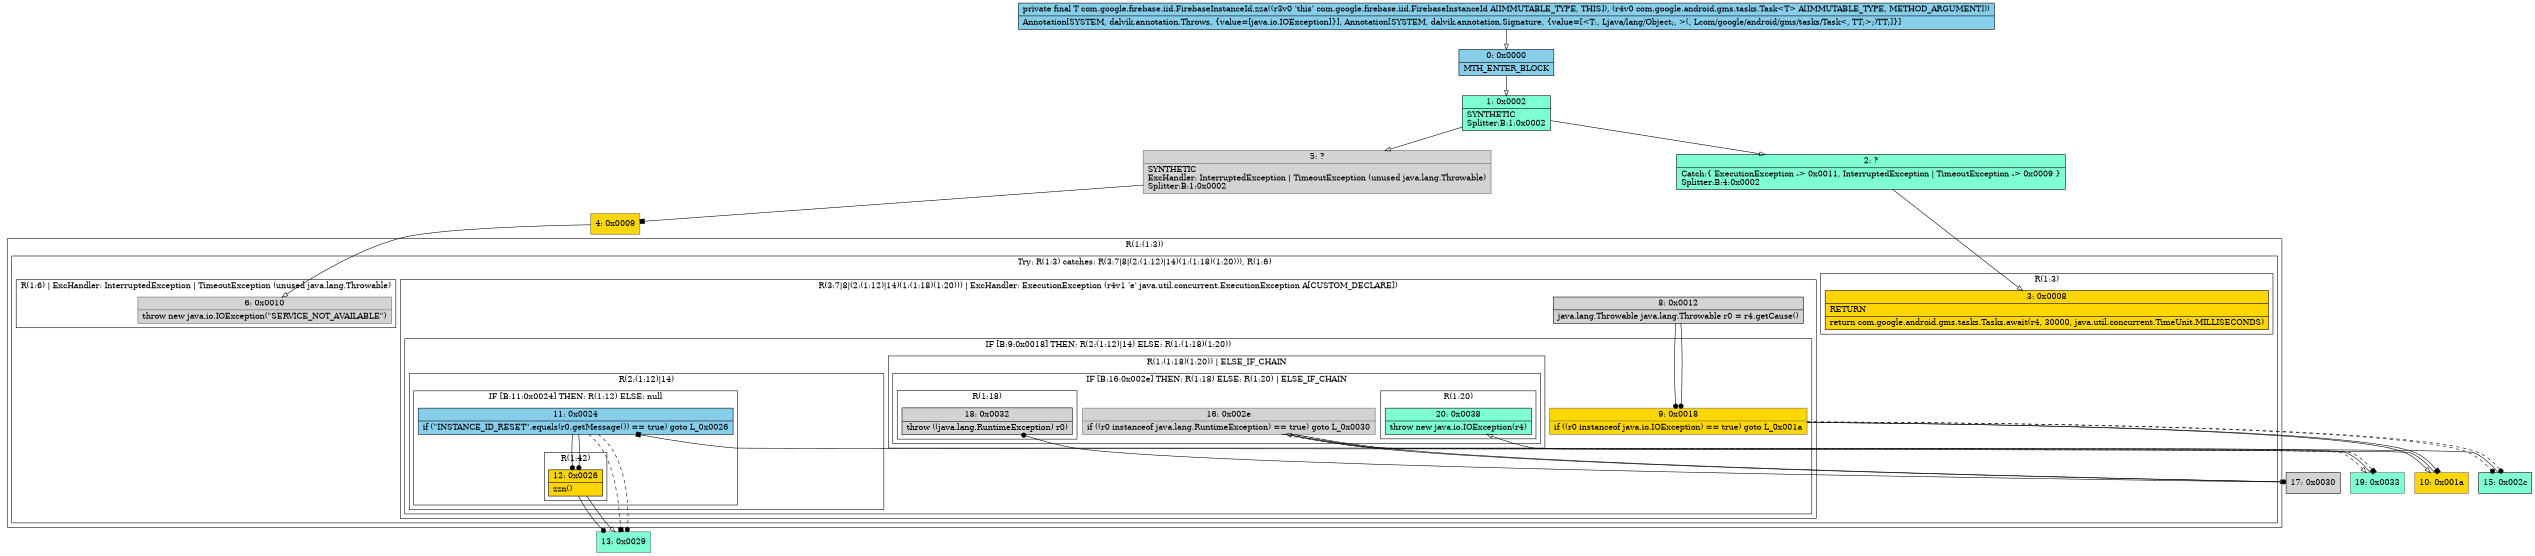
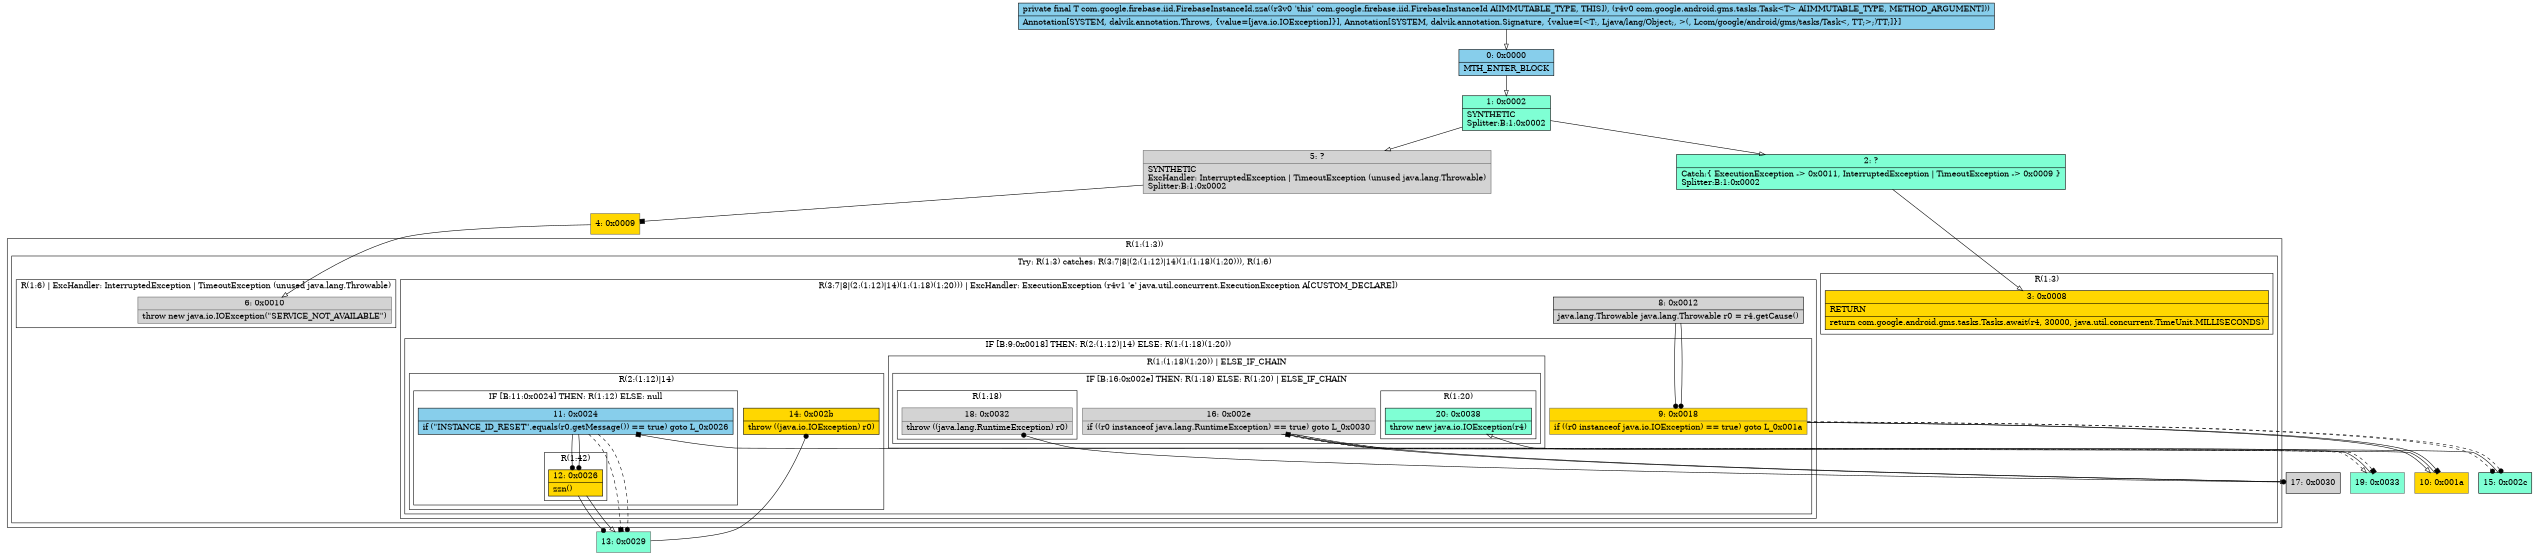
node "2: ?": text "Splitter:B:4:0x0002" -> "Splitter:B:1:0x0002"
node "14: 0x002b": added
node "18: 0x0032": color black -> gray40
edge "15: 0x002c" -> "16: 0x002e": arrowhead onormal -> box
